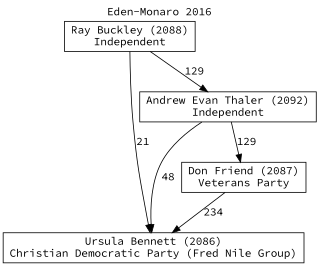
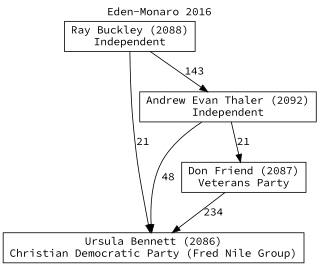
edge "Ray Buckley (2088) Independent" -> "Andrew Evan Thaler (2092) Independent": label "129" -> "143"
edge "Andrew Evan Thaler (2092) Independent" -> "Don Friend (2087) Veterans Party": label "129" -> "21"
